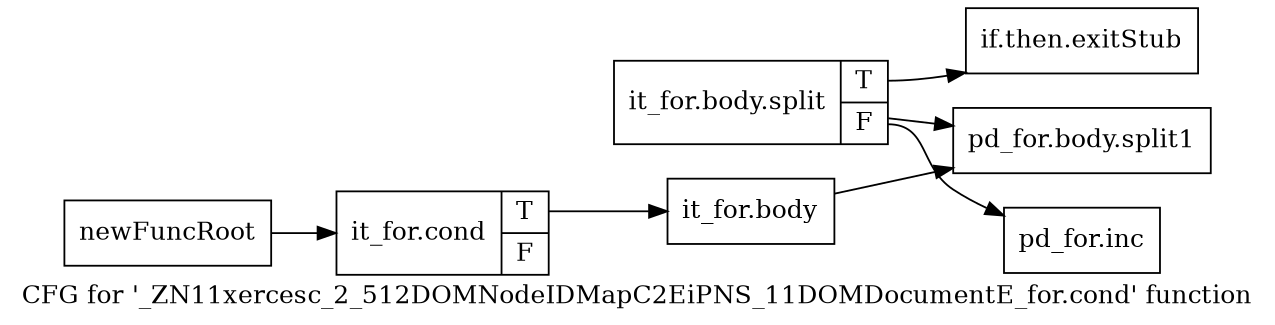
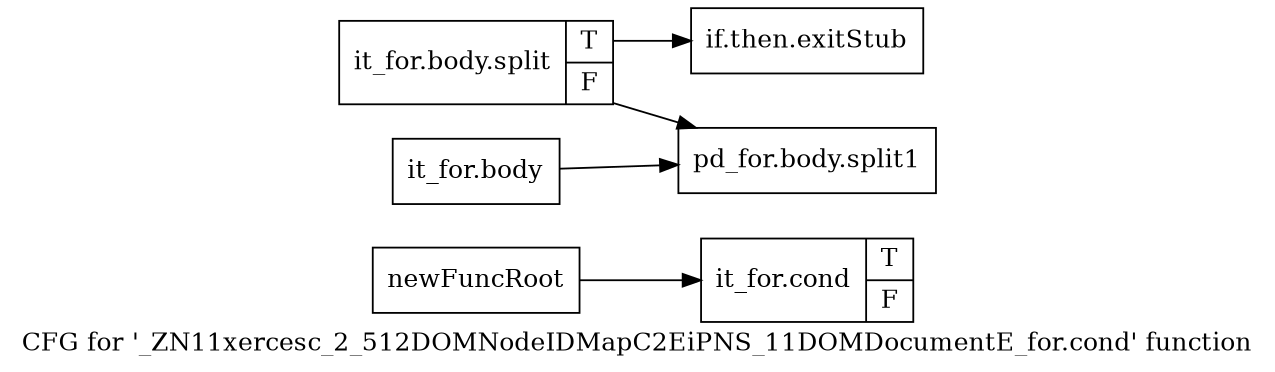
edge "it_for.cond" -> "it_for.body": removed
node "pd_for.inc": removed
